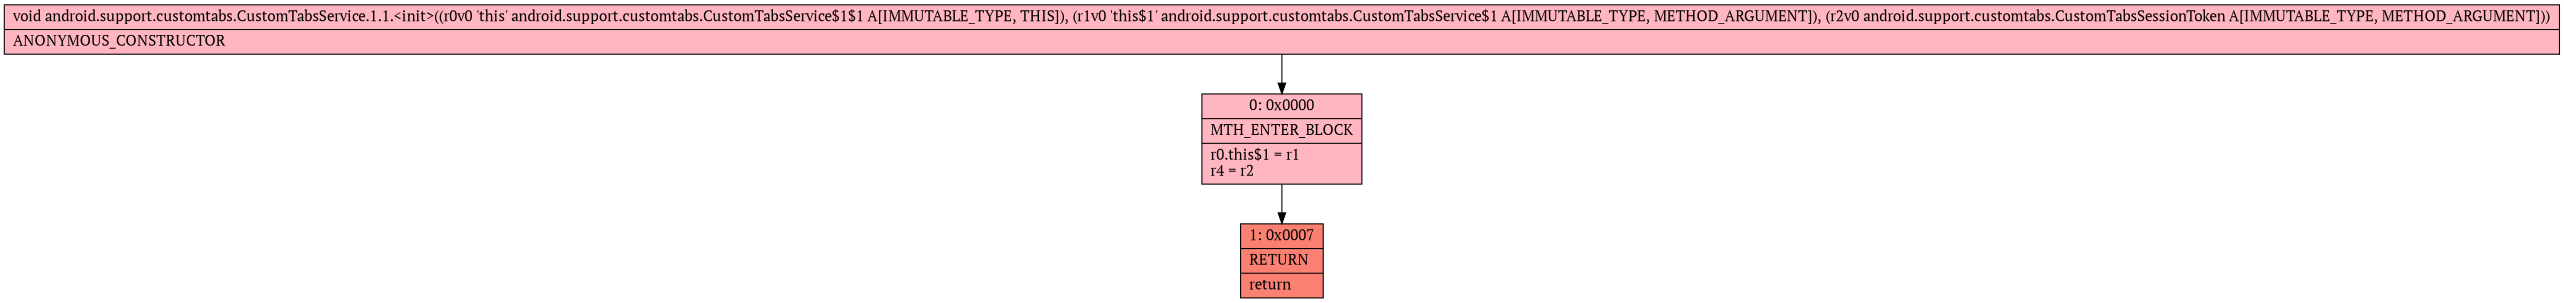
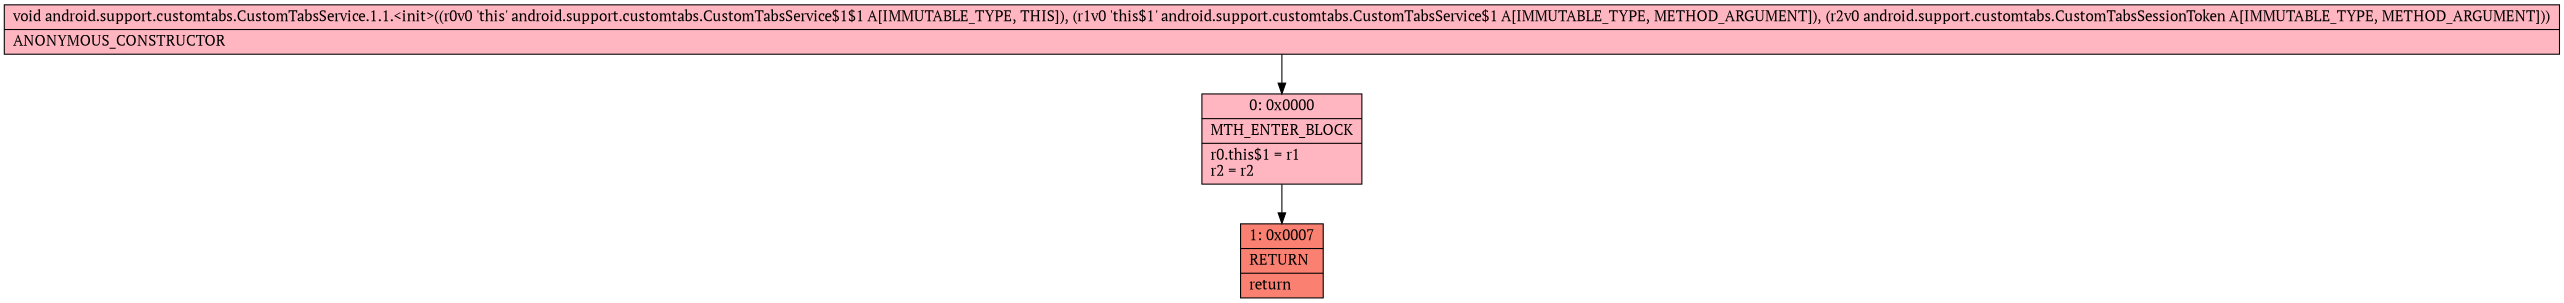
node "0: 0x0000": text "r4 = r2" -> "r2 = r2"
